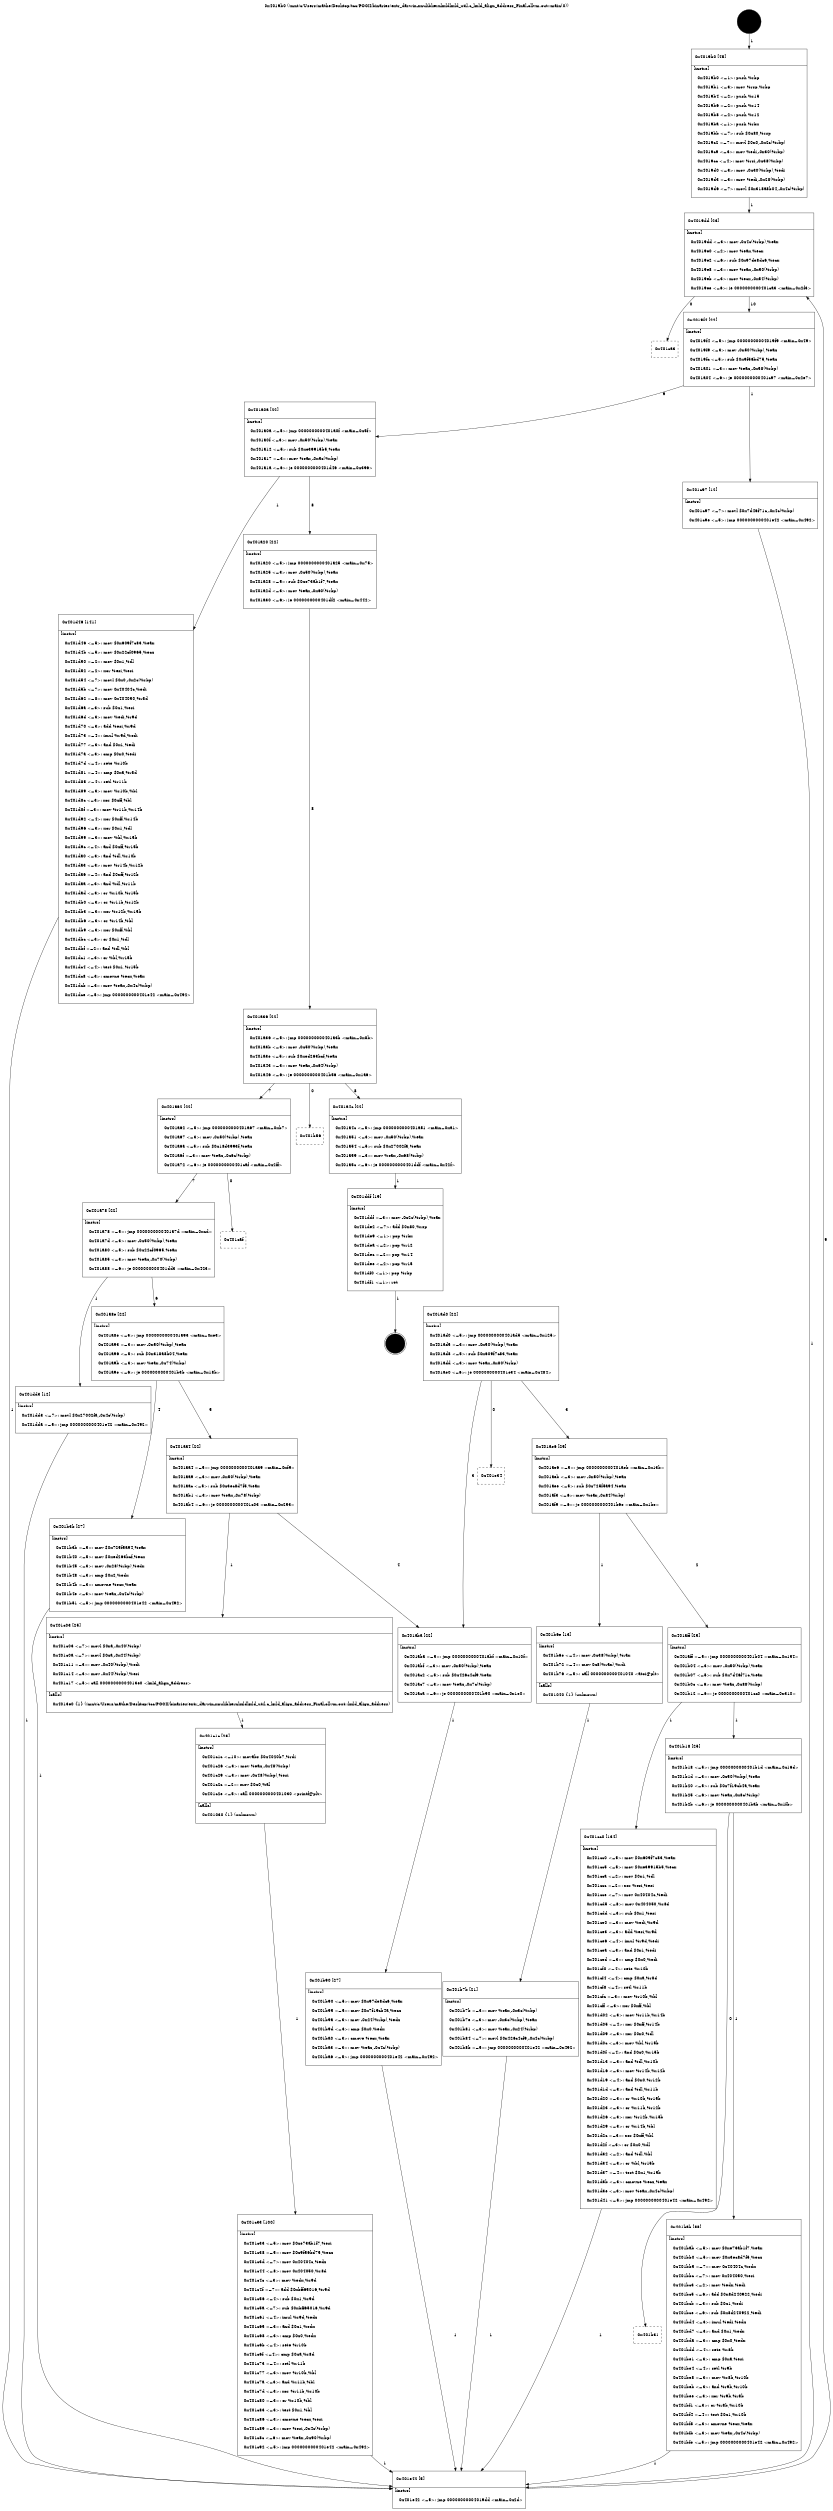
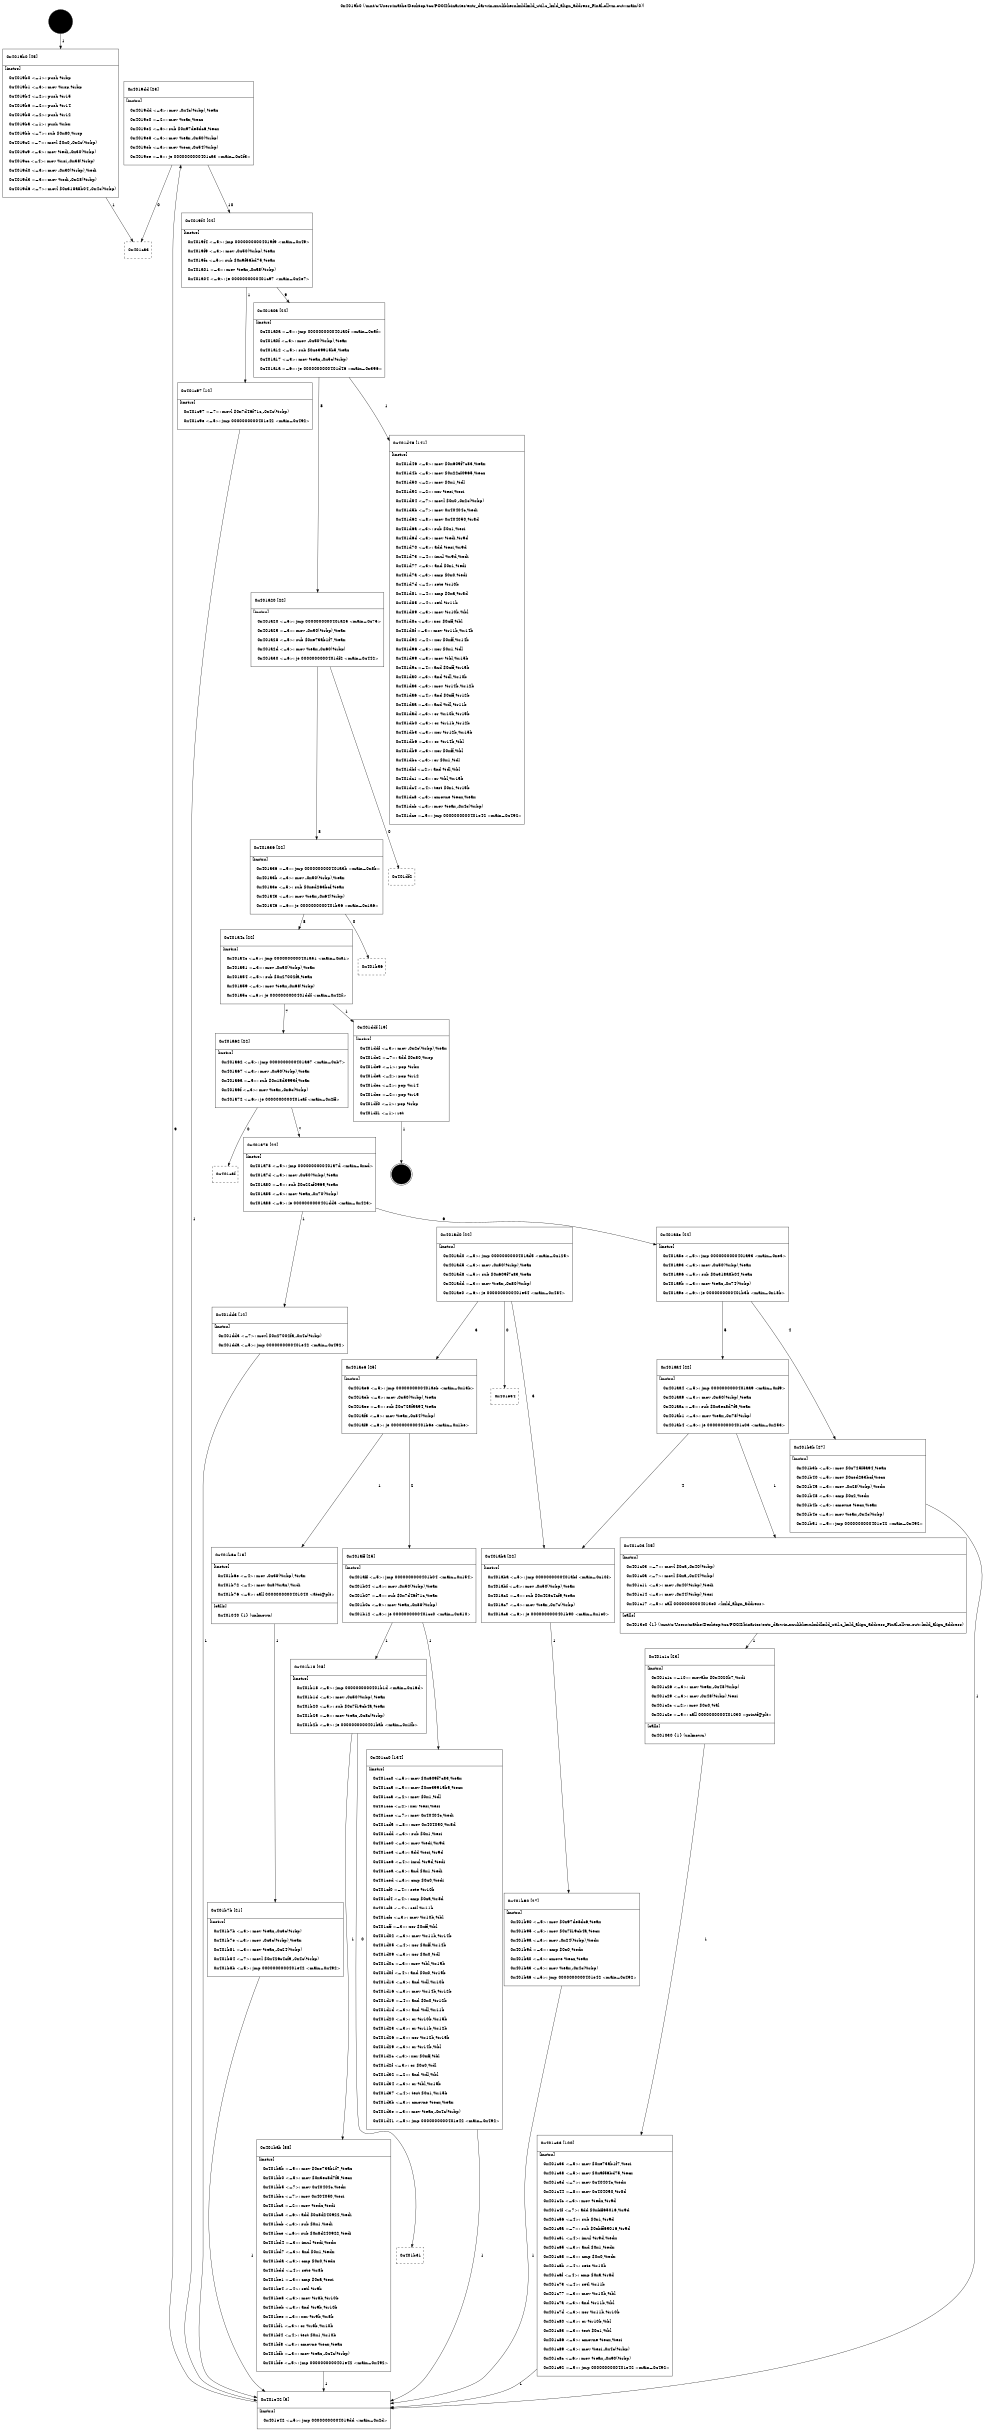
edge "0x4019b0 [45]" -> "0x4019dd [23]": now "0x4019b0 [45]" -> "0x401ca3"
node "0x401df2": added
edge "0x401a36 [22]" -> "0x401a62 [22]": now "0x401a4c [22]" -> "0x401a62 [22]"
edge "0x401d46 [141]" -> "0x401e42 [5]": removed, label "1"
